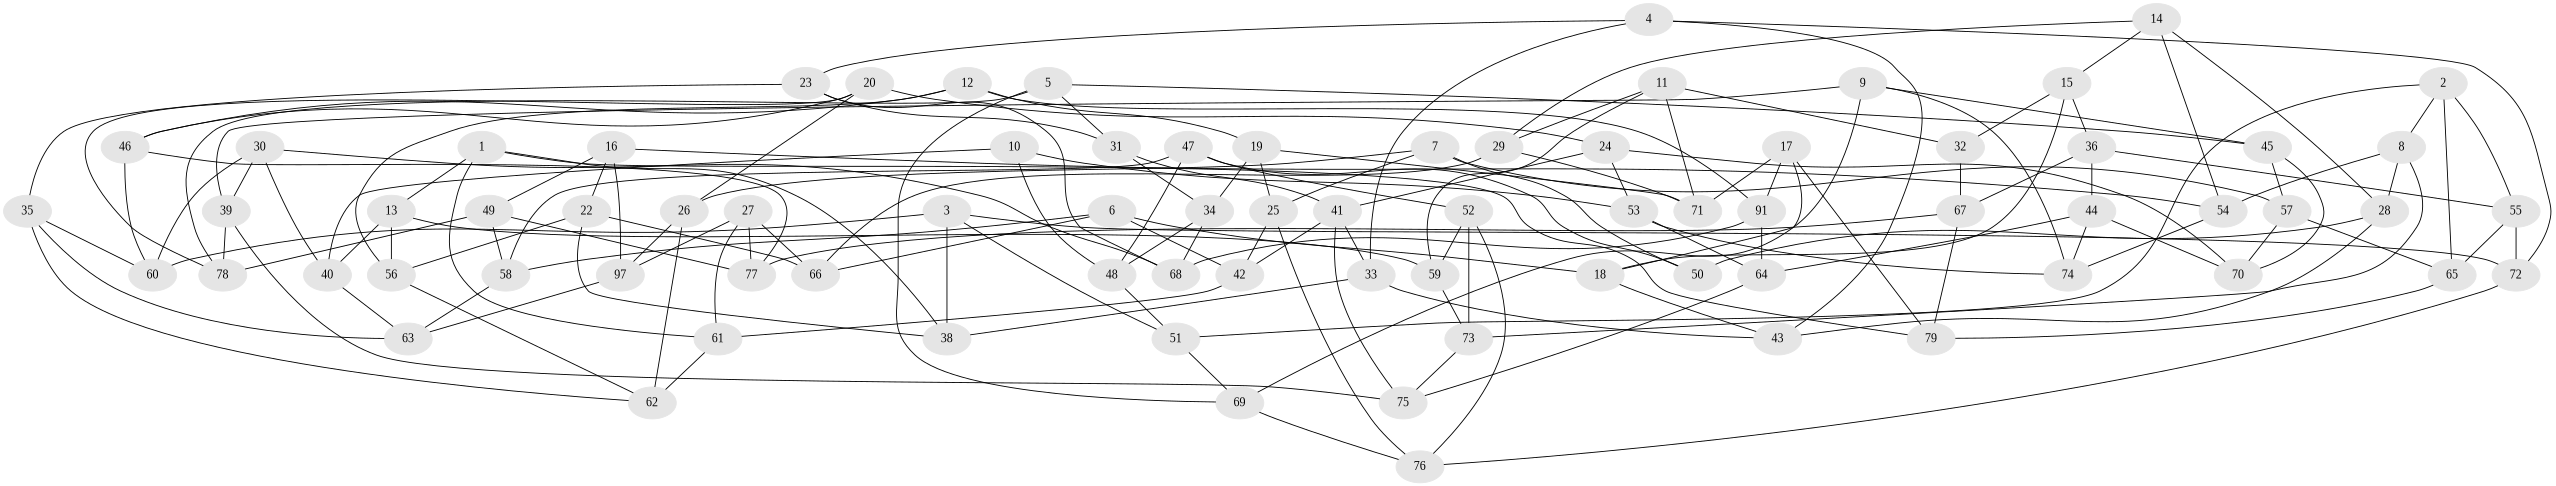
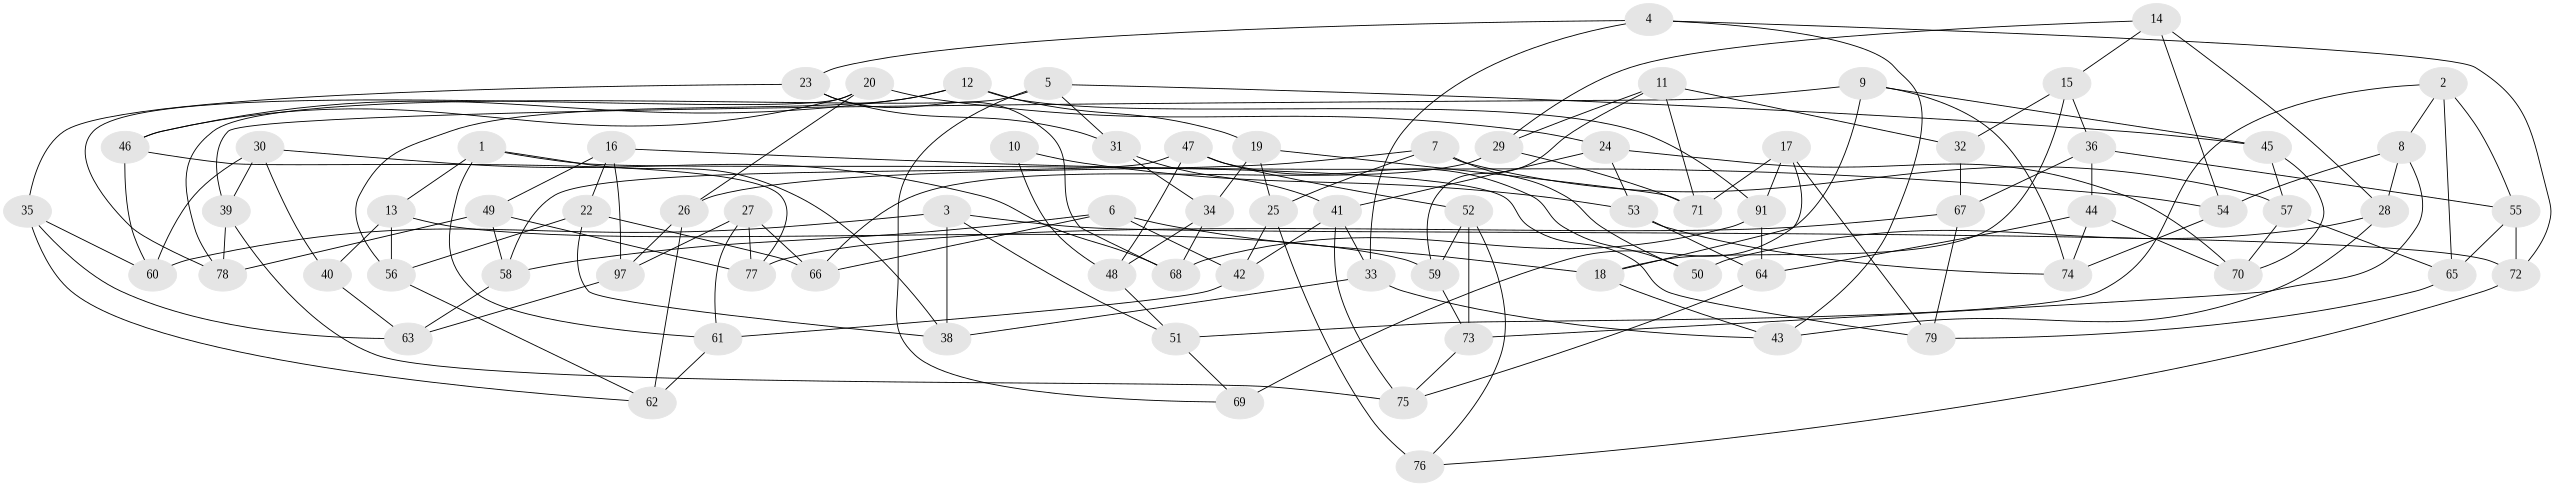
edge "10" -- "40": removed
edge "69" -- "76": removed
